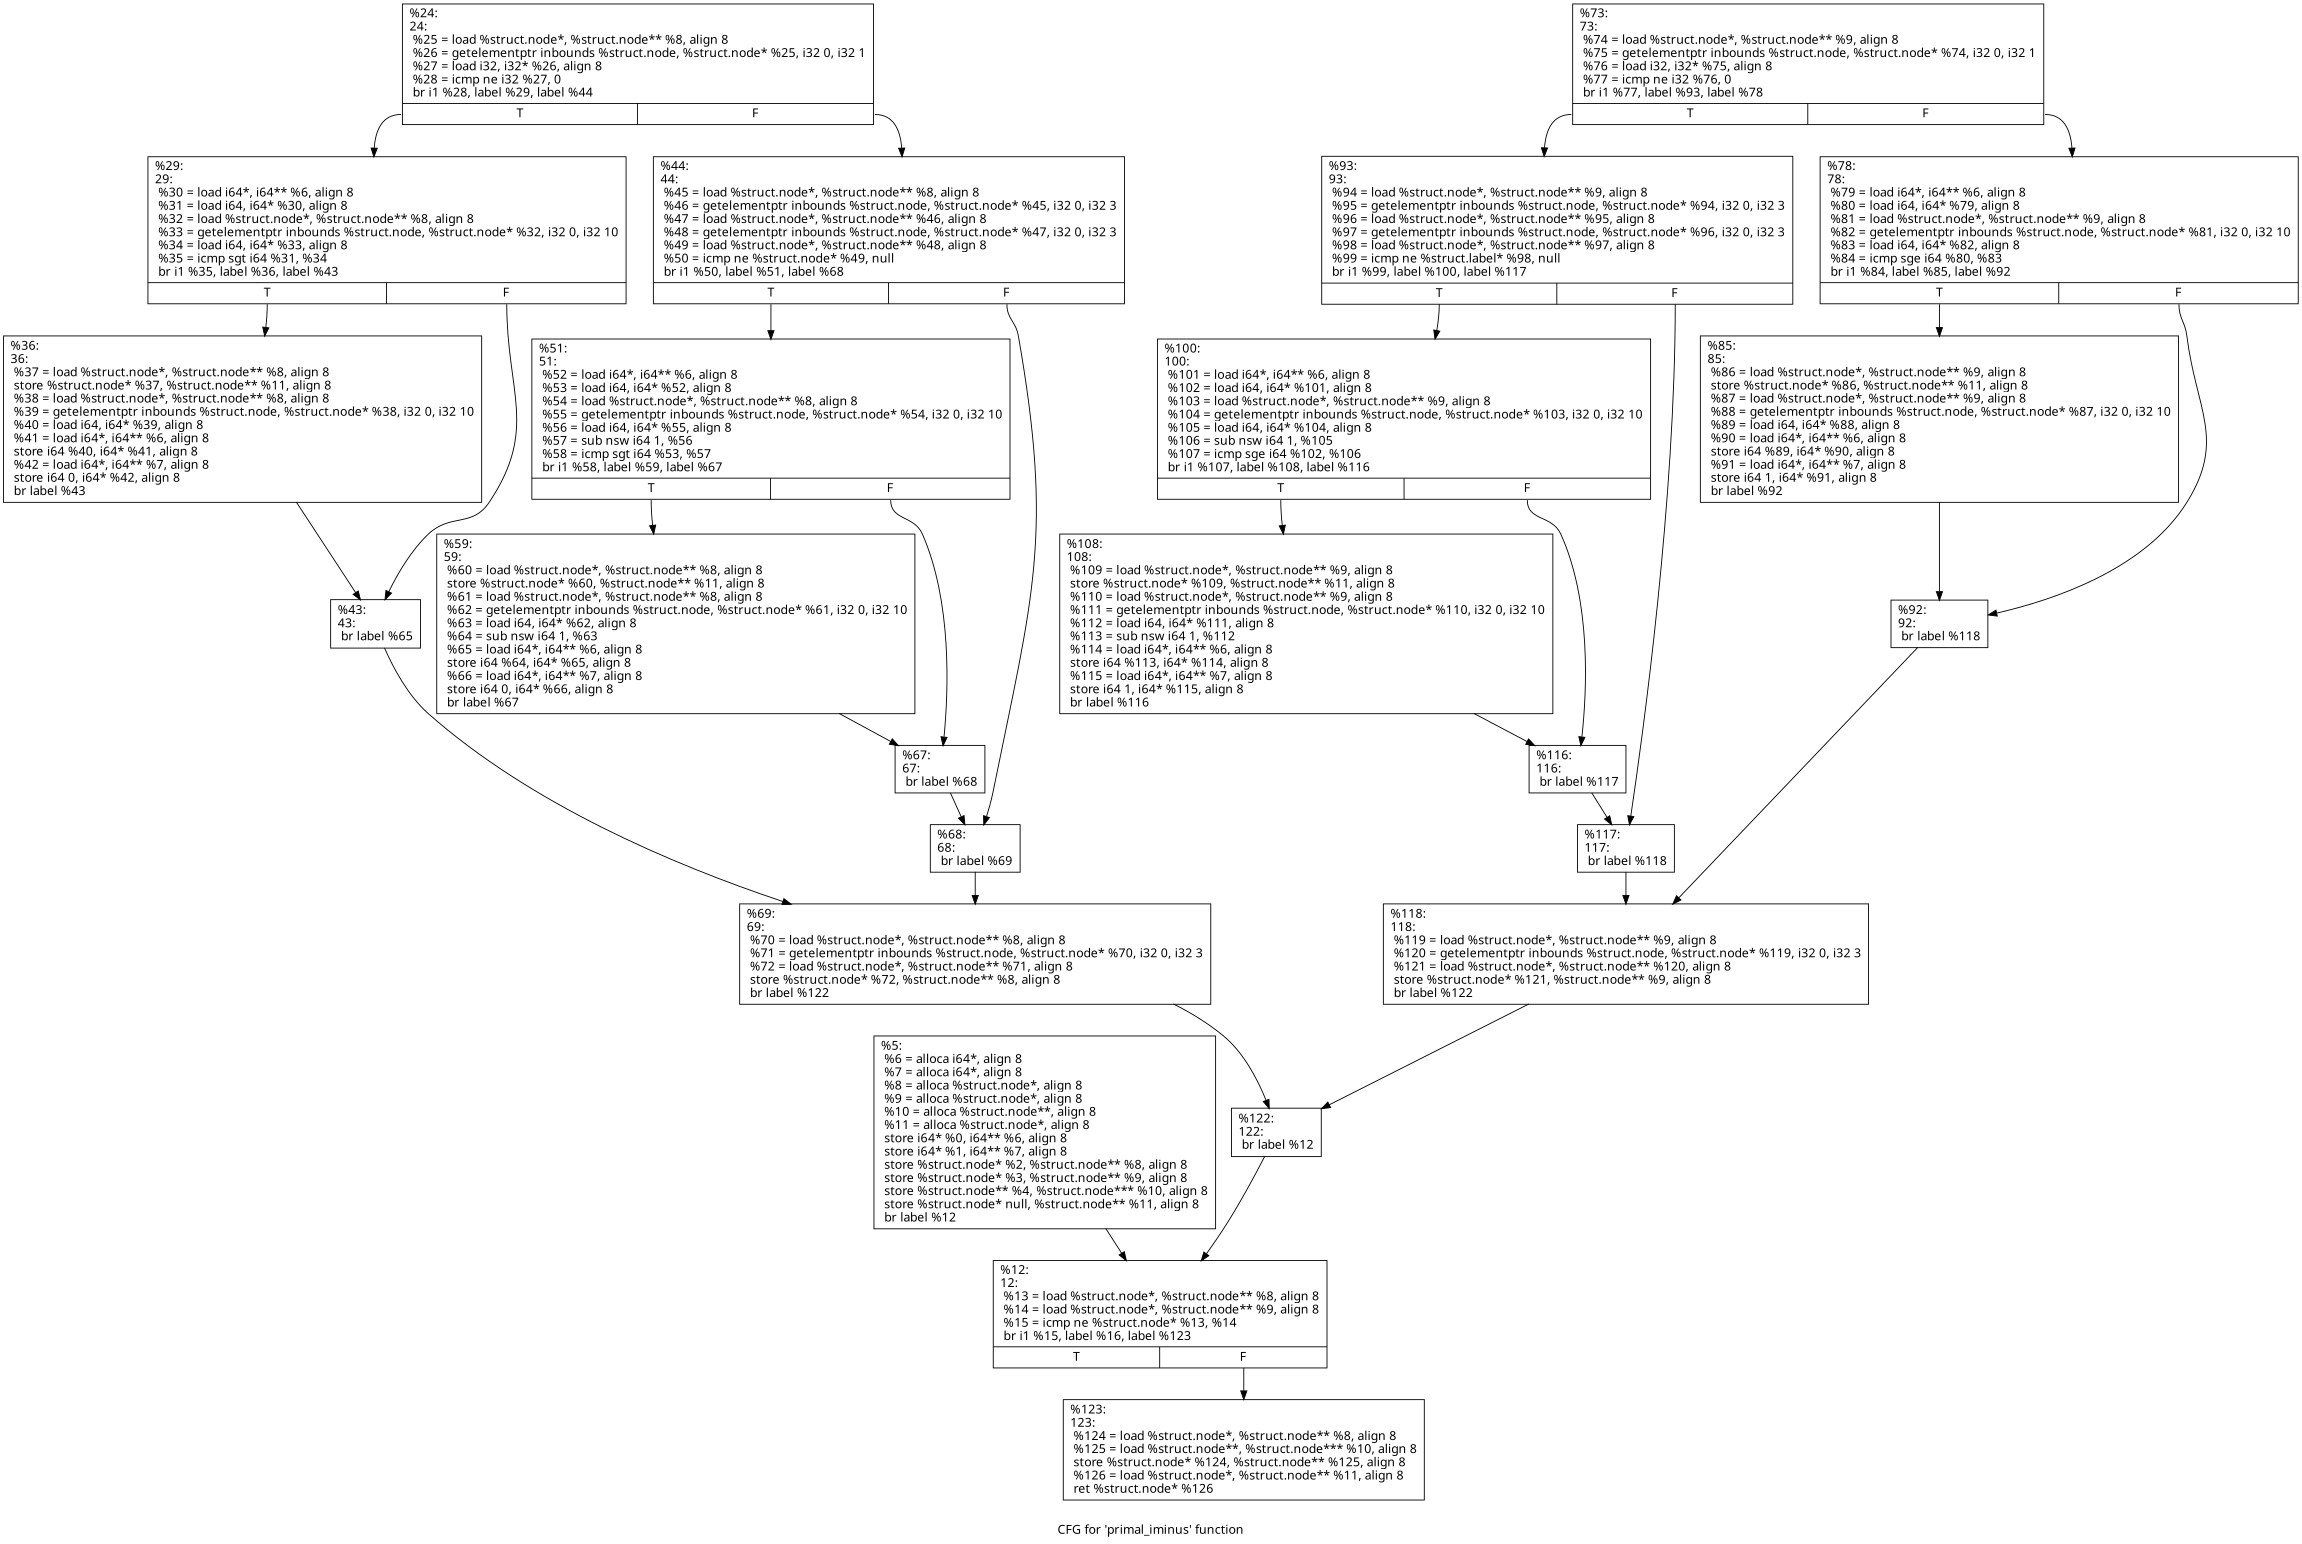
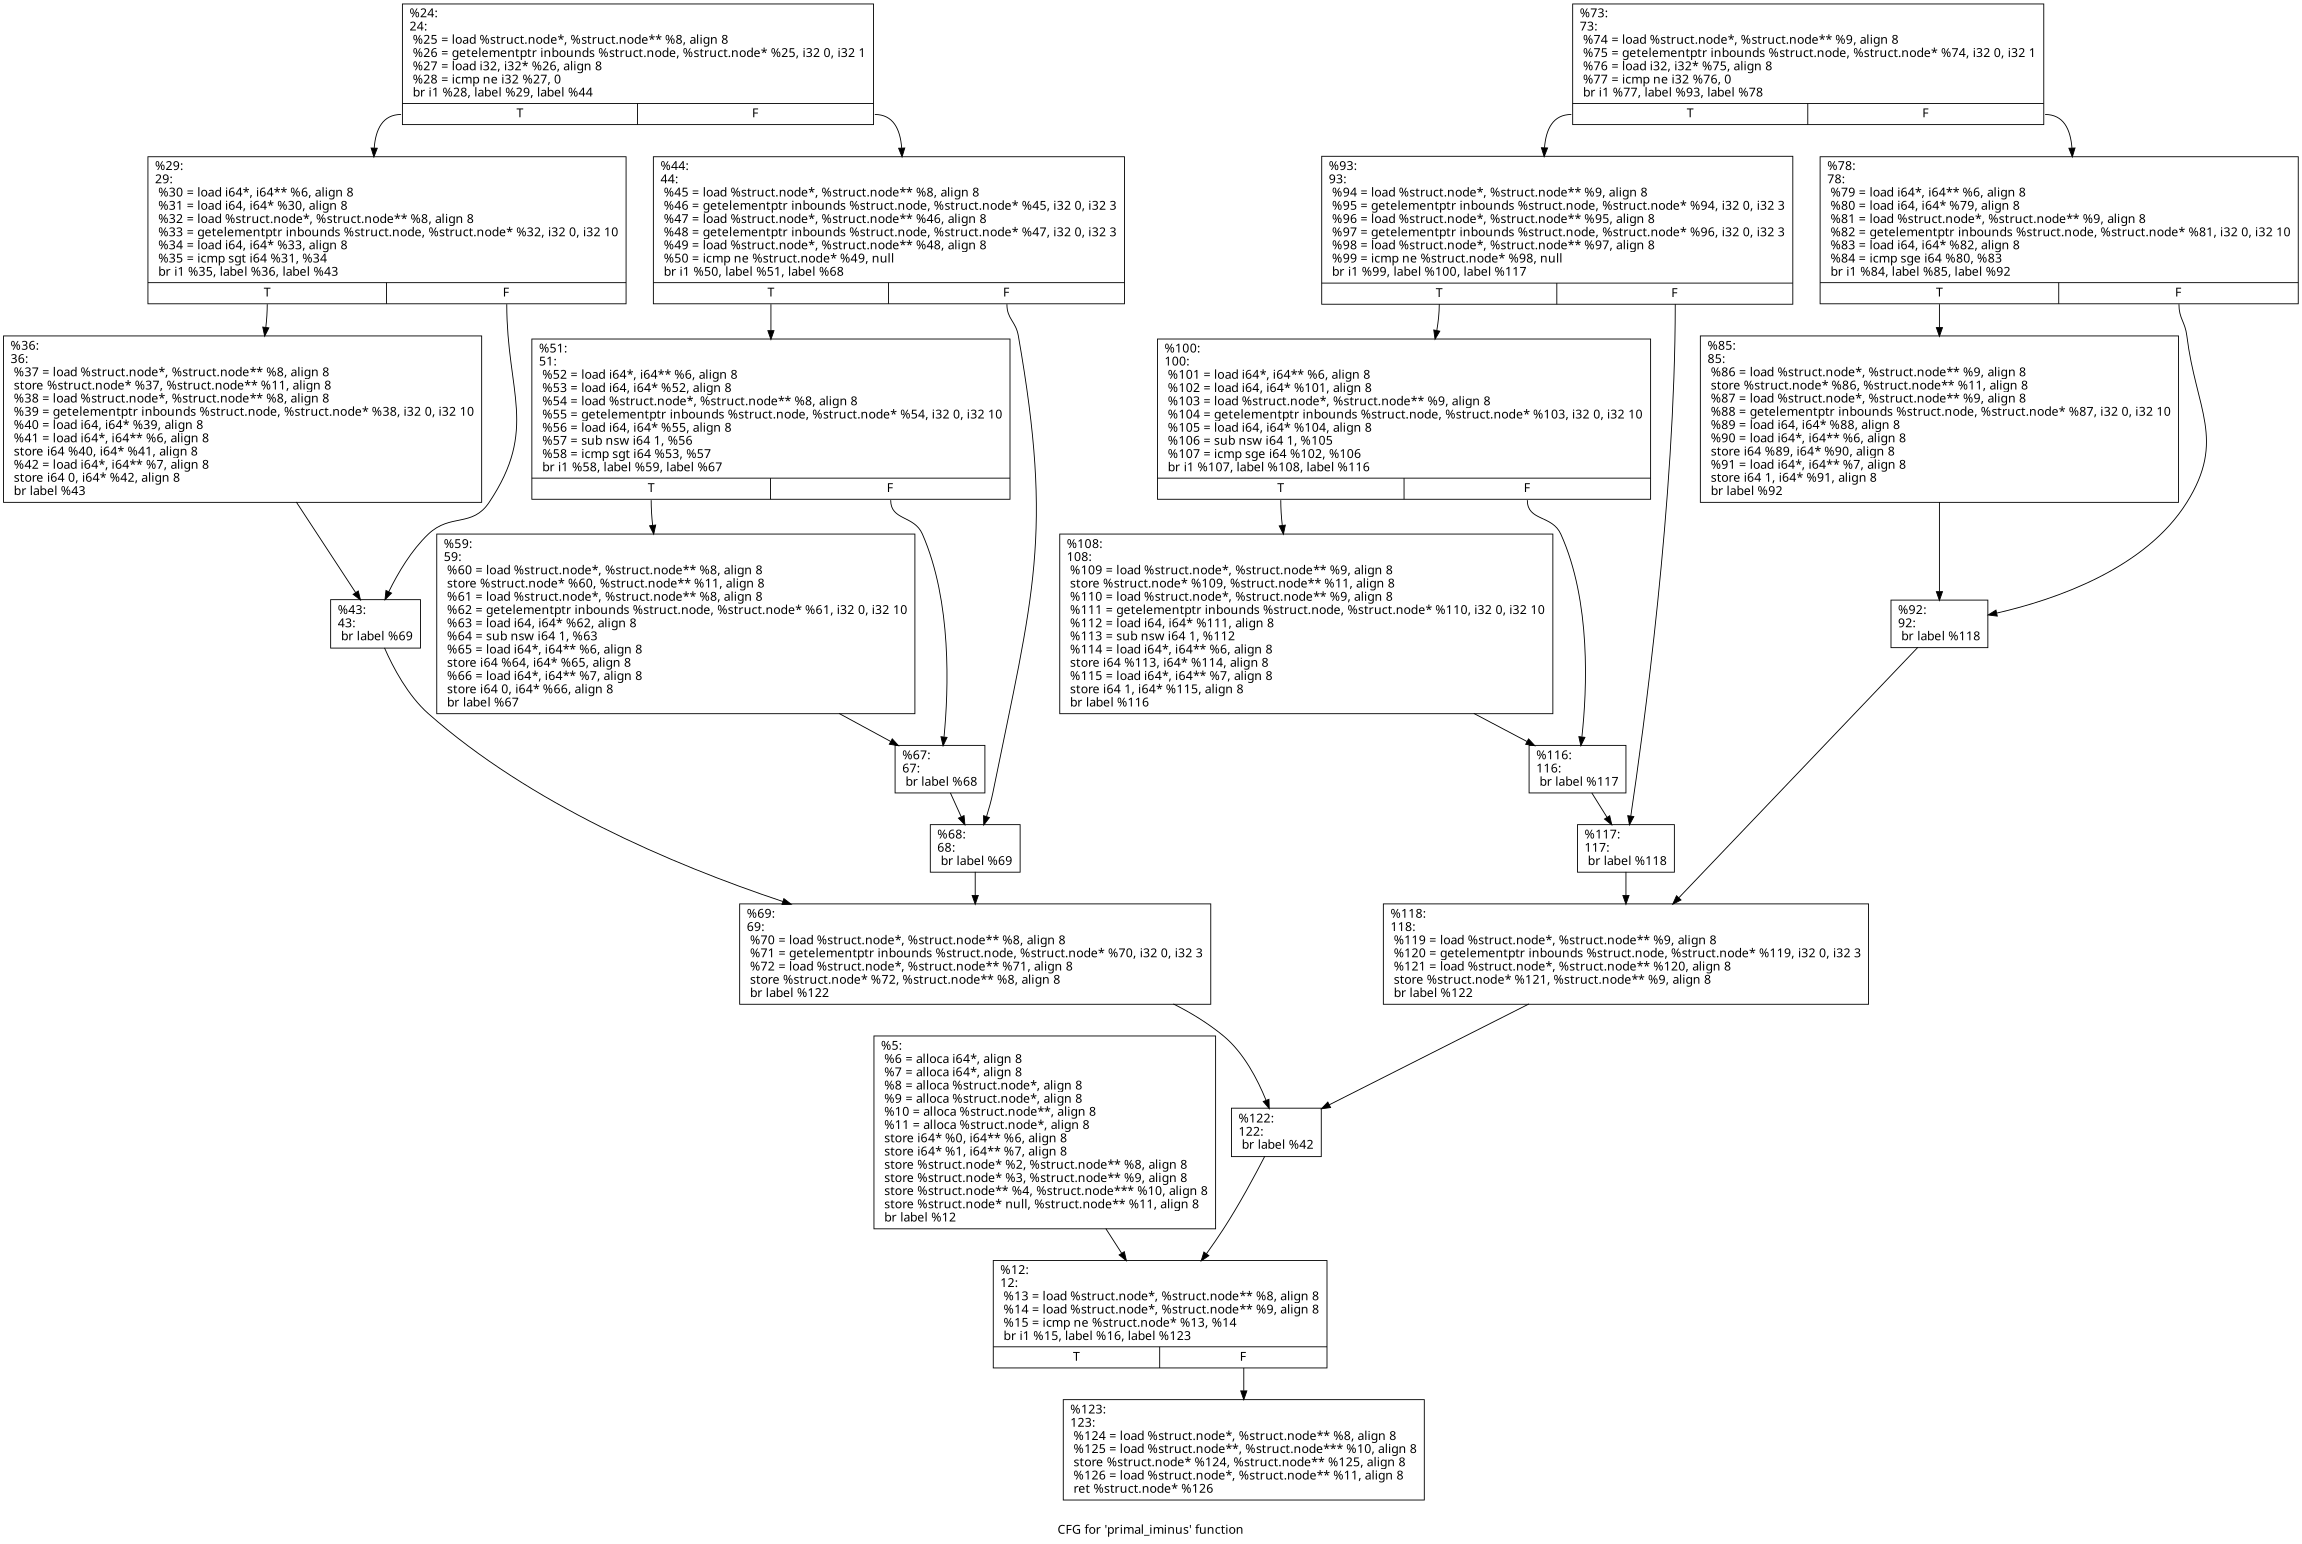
node "%93:": text "%99 = icmp ne %struct.label* %98, null" -> "%99 = icmp ne %struct.node* %98, null"
node "%43:": text "br label %65" -> "br label %69"
node "%122:": text "br label %12" -> "br label %42"
